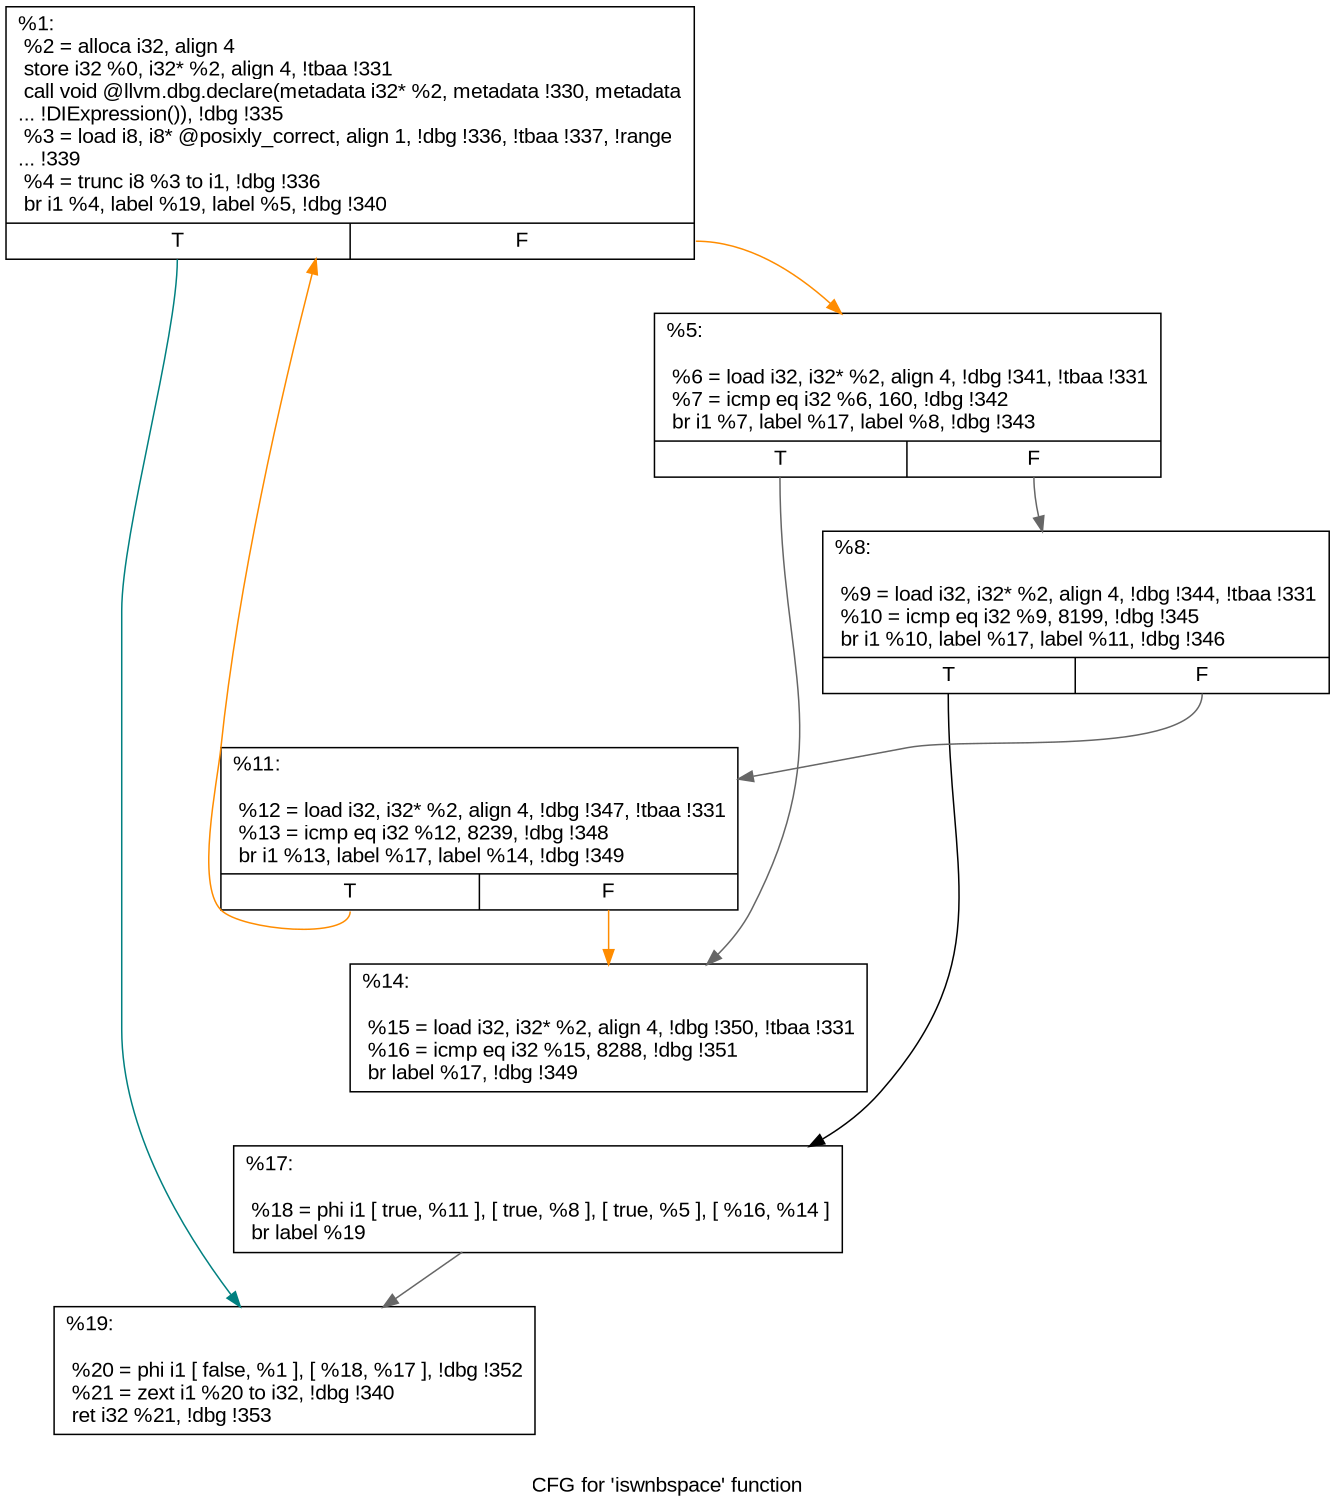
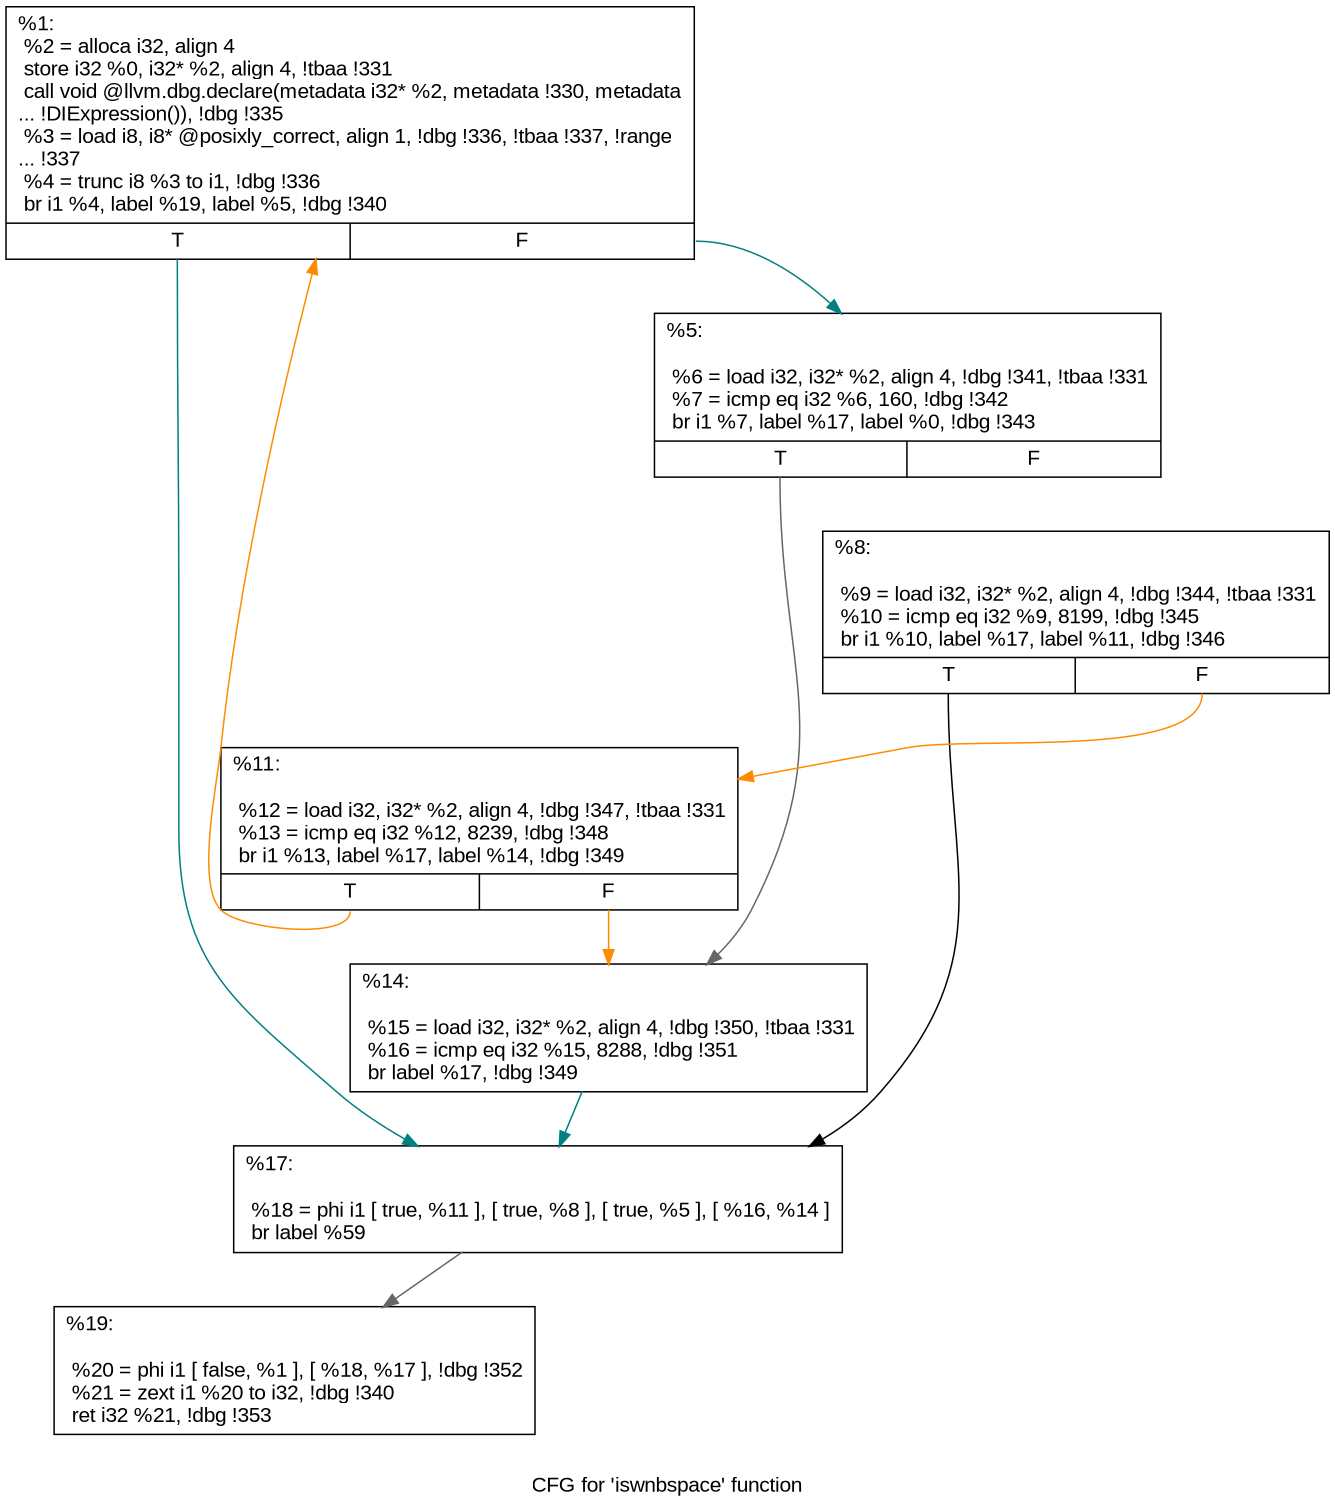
node "%1:": text "... !339" -> "... !337"
edge "%1:" -> "%5:": color darkorange -> teal
node "%5:": text "br i1 %7, label %17, label %8, !dbg !343" -> "br i1 %7, label %17, label %0, !dbg !343"
edge "%5:" -> "%8:": removed
edge "%8:" -> "%11:": color gray40 -> darkorange
edge "%1:" -> "%19:": now "%1:" -> "%17:"
edge "%14:" -> "%17:": added
node "%17:": text "br label %19" -> "br label %59"
